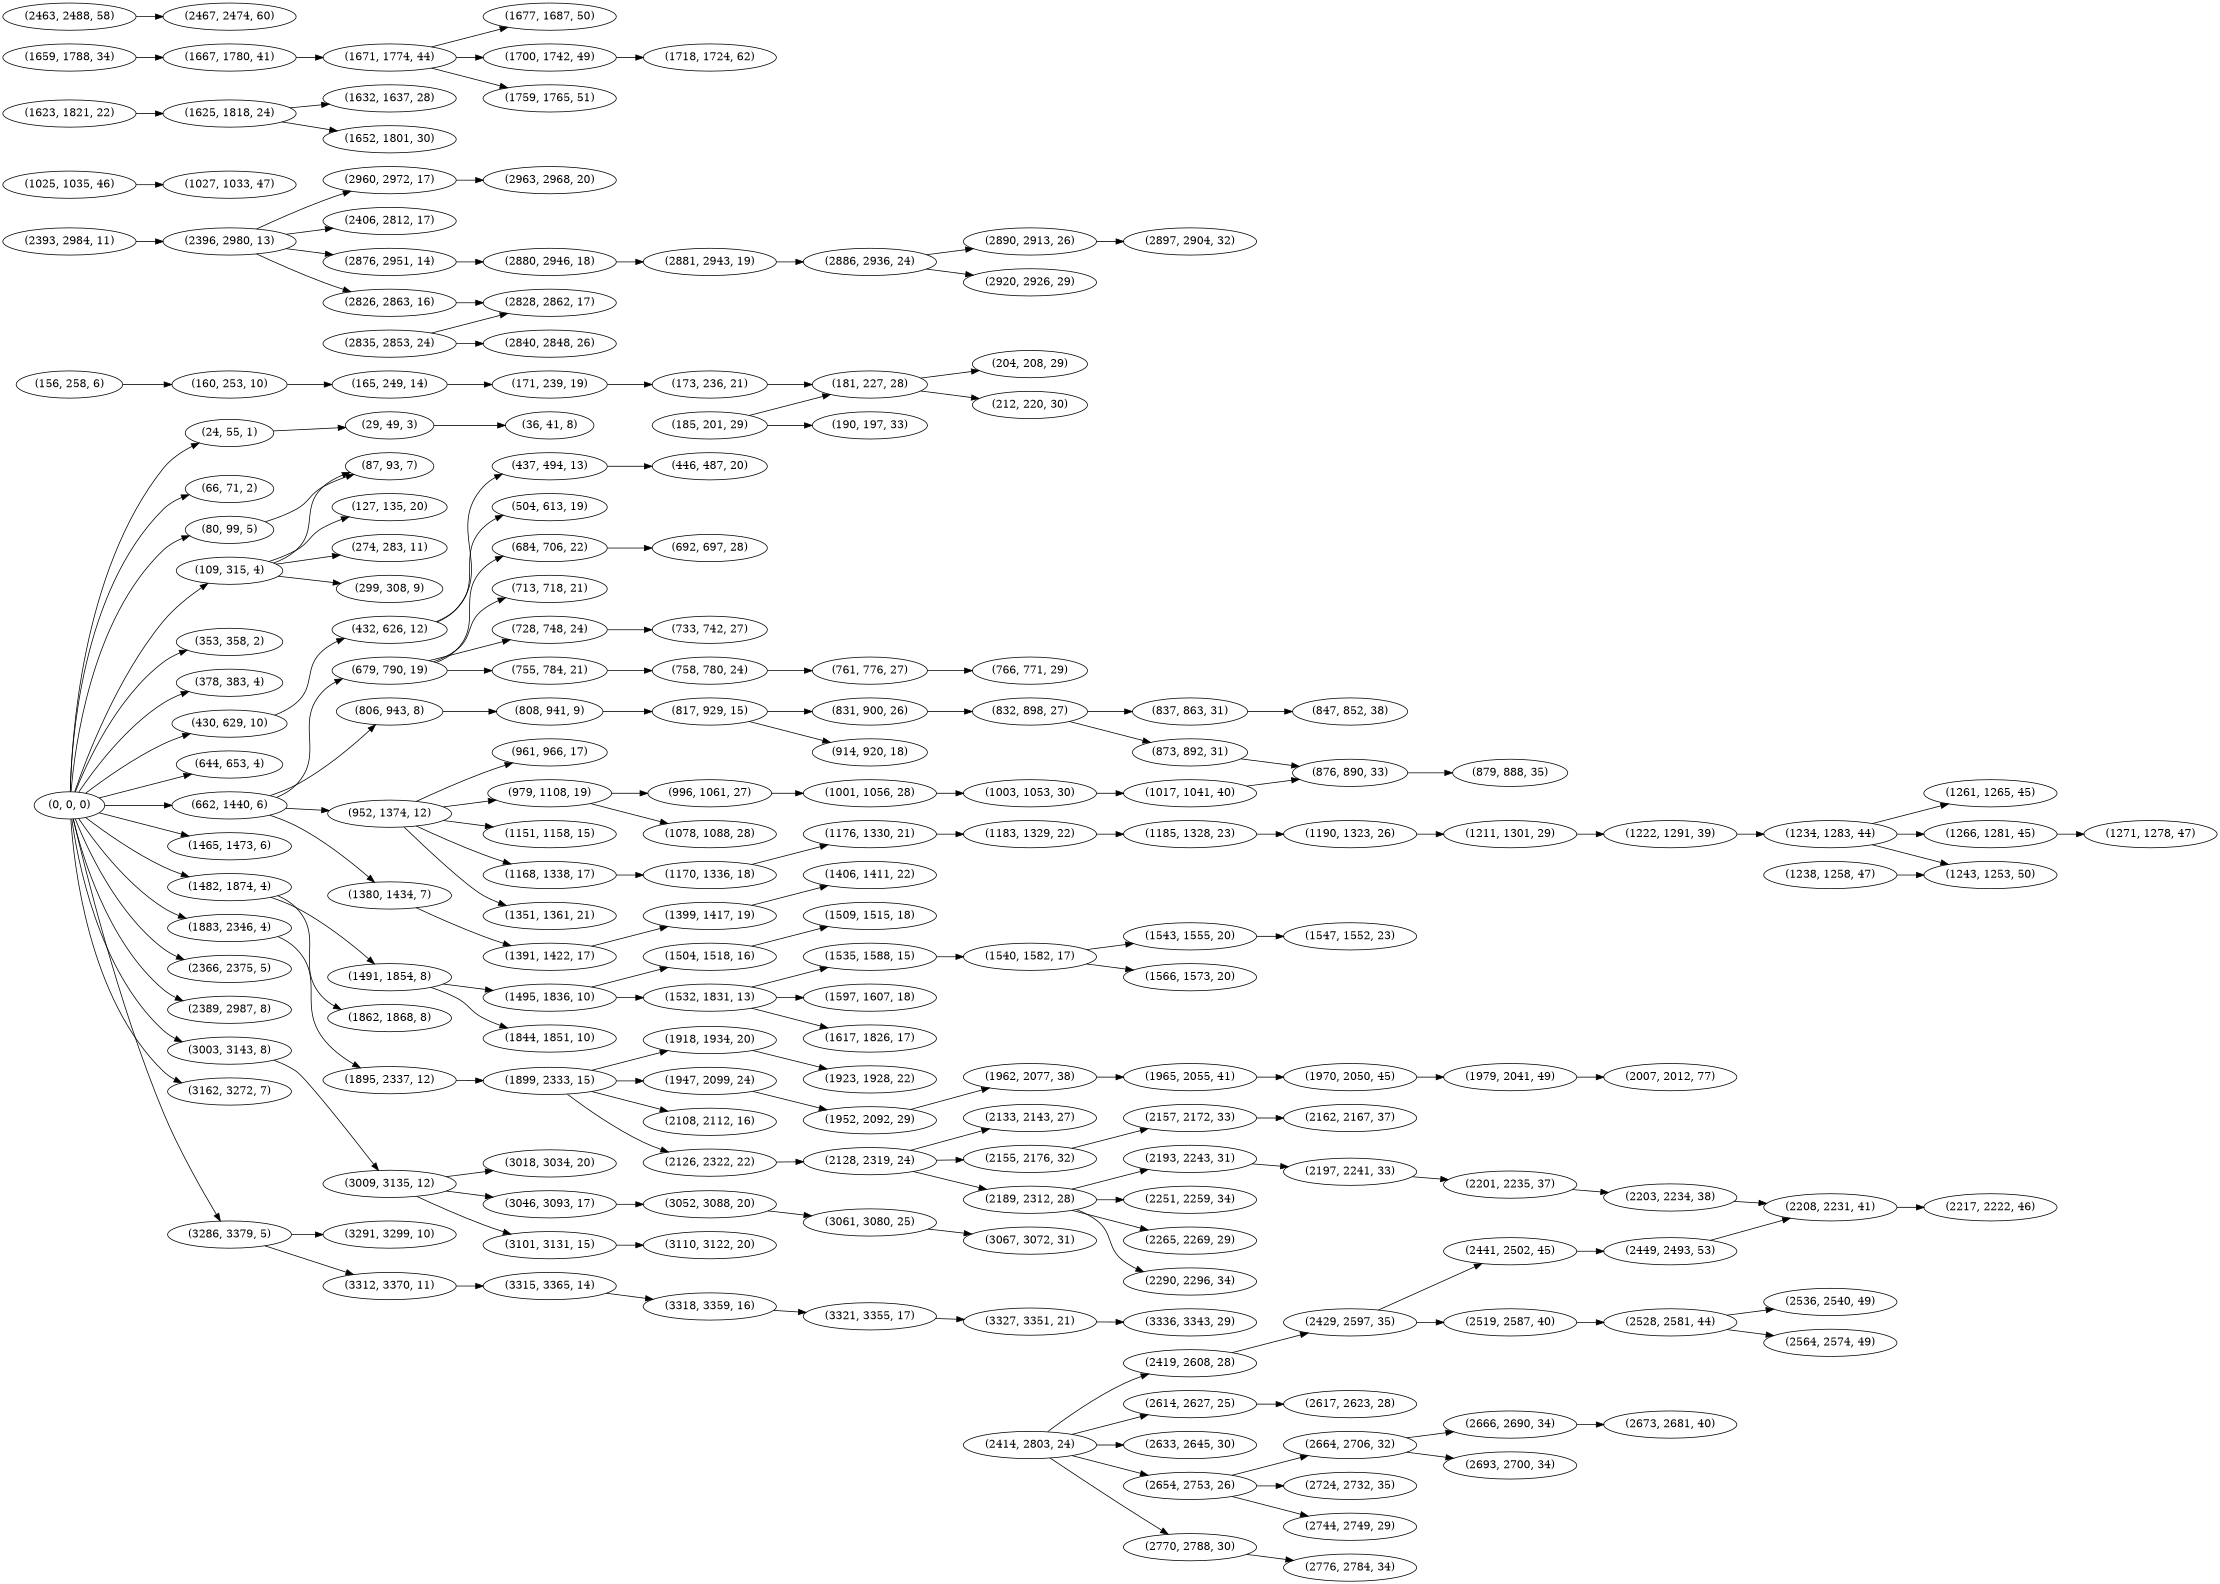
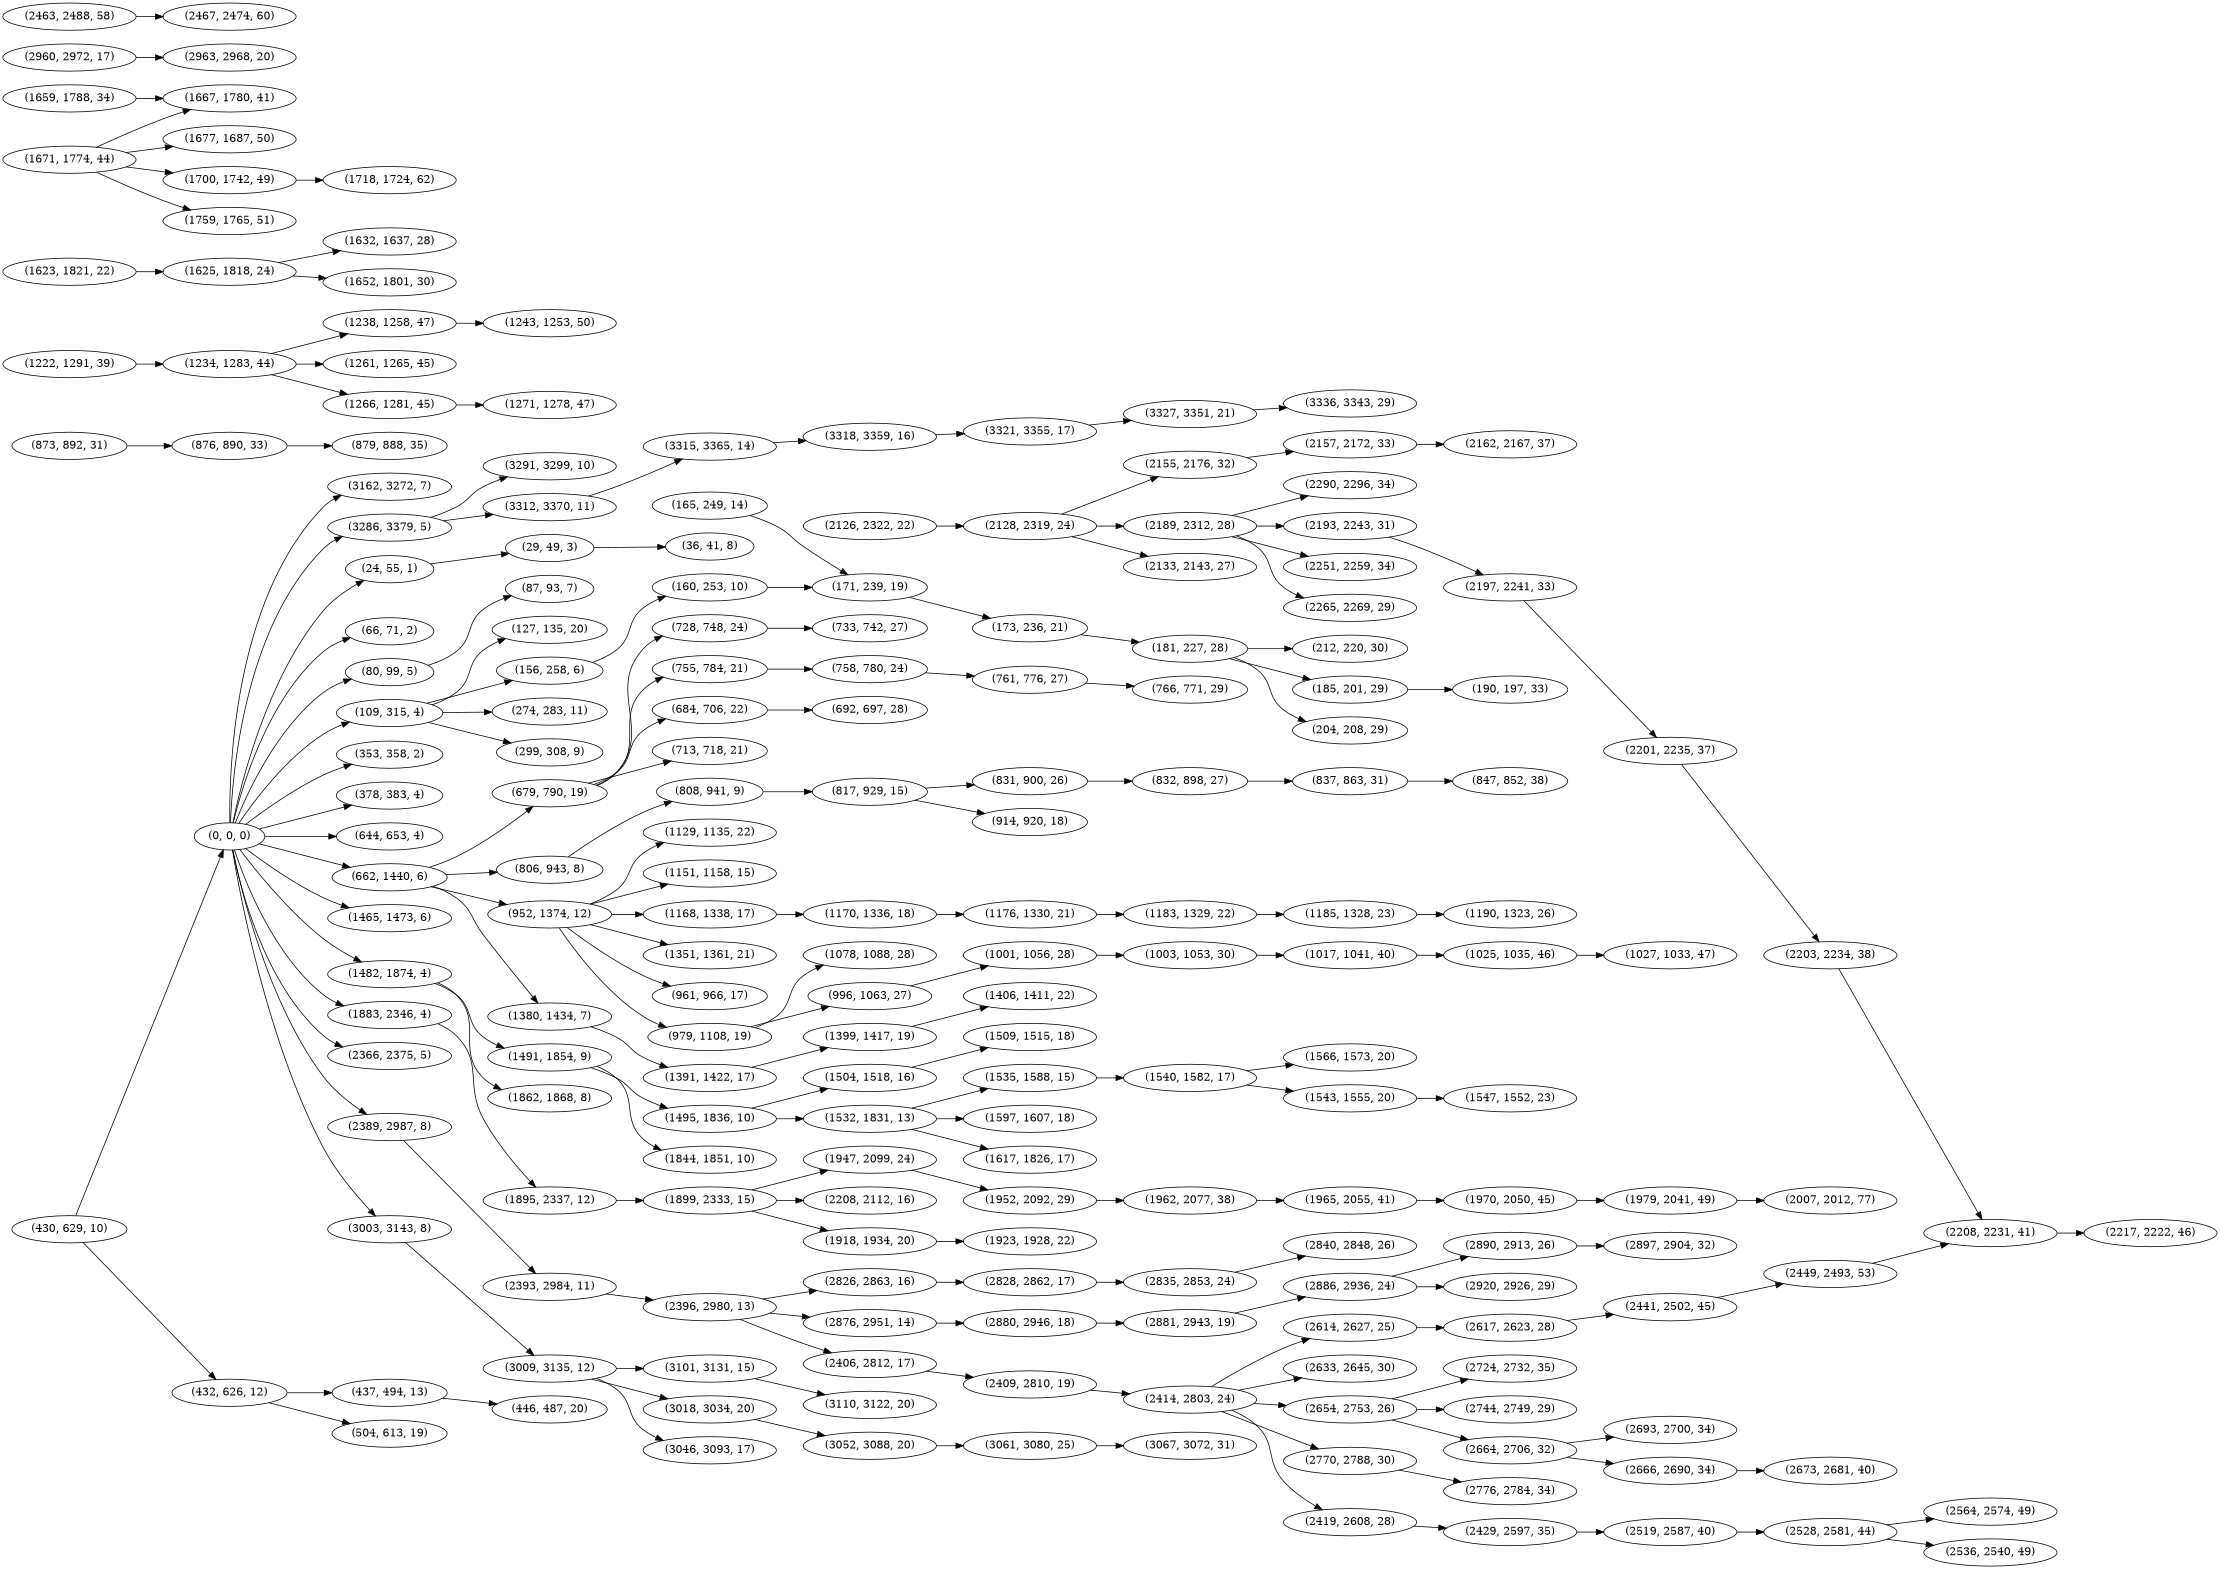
edge "(1667, 1780, 41)" -> "(1671, 1774, 44)": reversed
edge "(2396, 2980, 13)" -> "(2960, 2972, 17)": removed
edge "(2835, 2853, 24)" -> "(2828, 2862, 17)": reversed
edge "(160, 253, 10)" -> "(165, 249, 14)": now "(160, 253, 10)" -> "(171, 239, 19)"
edge "(185, 201, 29)" -> "(181, 227, 28)": reversed
edge "(109, 315, 4)" -> "(87, 93, 7)": now "(109, 315, 4)" -> "(156, 258, 6)"
edge "(832, 898, 27)" -> "(873, 892, 31)": removed
edge "(0, 0, 0)" -> "(430, 629, 10)": reversed
edge "(1017, 1041, 40)" -> "(876, 890, 33)": now "(1017, 1041, 40)" -> "(1025, 1035, 46)"
node "(996, 1061, 27)": label "(996, 1061, 27)" -> "(996, 1063, 27)"
node "(1129, 1135, 22)": added
node "(1211, 1301, 29)": removed
edge "(1234, 1283, 44)" -> "(1243, 1253, 50)": now "(1234, 1283, 44)" -> "(1238, 1258, 47)"
node "(1491, 1854, 8)": label "(1491, 1854, 8)" -> "(1491, 1854, 9)"
node "(2108, 2112, 16)": label "(2108, 2112, 16)" -> "(2208, 2112, 16)"
edge "(1899, 2333, 15)" -> "(2126, 2322, 22)": removed
edge "(2389, 2987, 8)" -> "(2393, 2984, 11)": added
edge "(3046, 3093, 17)" -> "(3052, 3088, 20)": now "(3018, 3034, 20)" -> "(3052, 3088, 20)"
edge "(2429, 2597, 35)" -> "(2441, 2502, 45)": now "(2617, 2623, 28)" -> "(2441, 2502, 45)"
node "(2409, 2810, 19)": added
